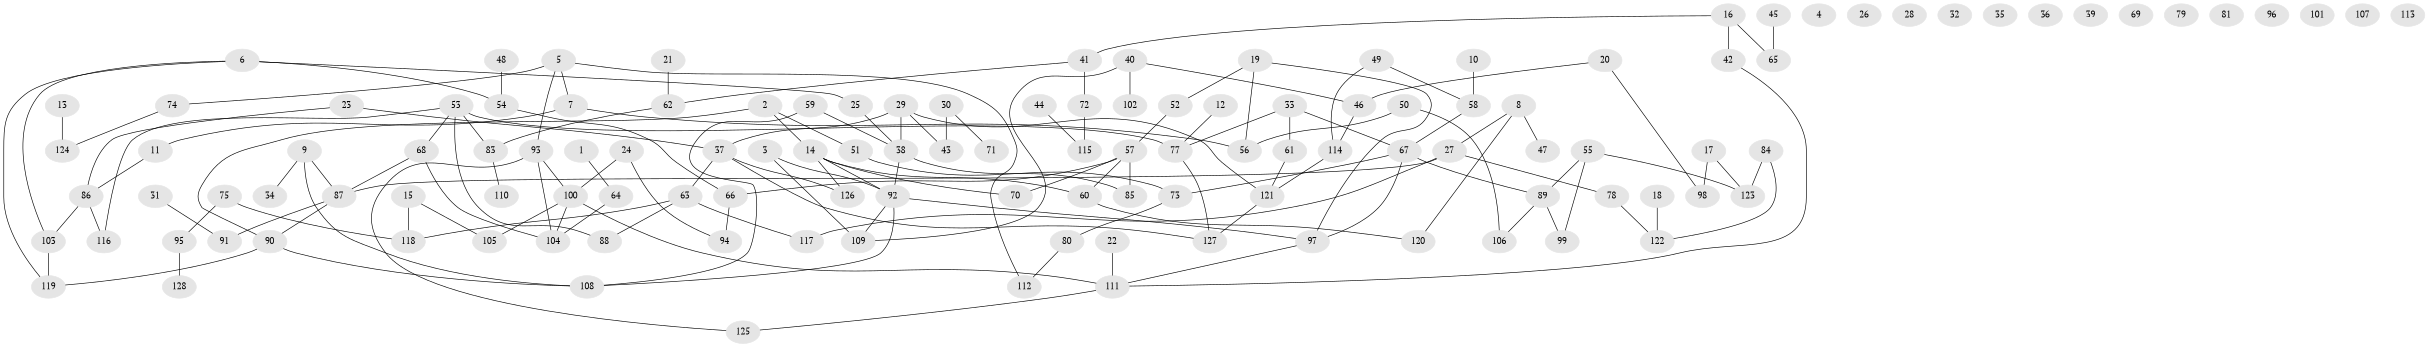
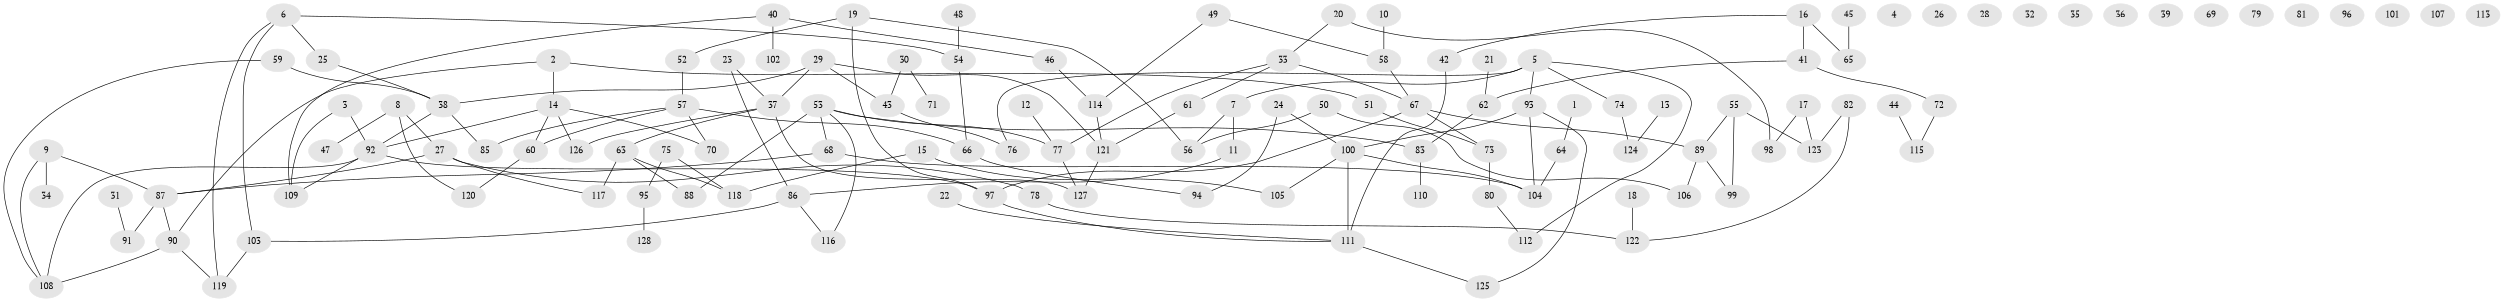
edge "20" -- "46": now "20" -- "33"
node "76": added
node "84": label "84" -> "82"
